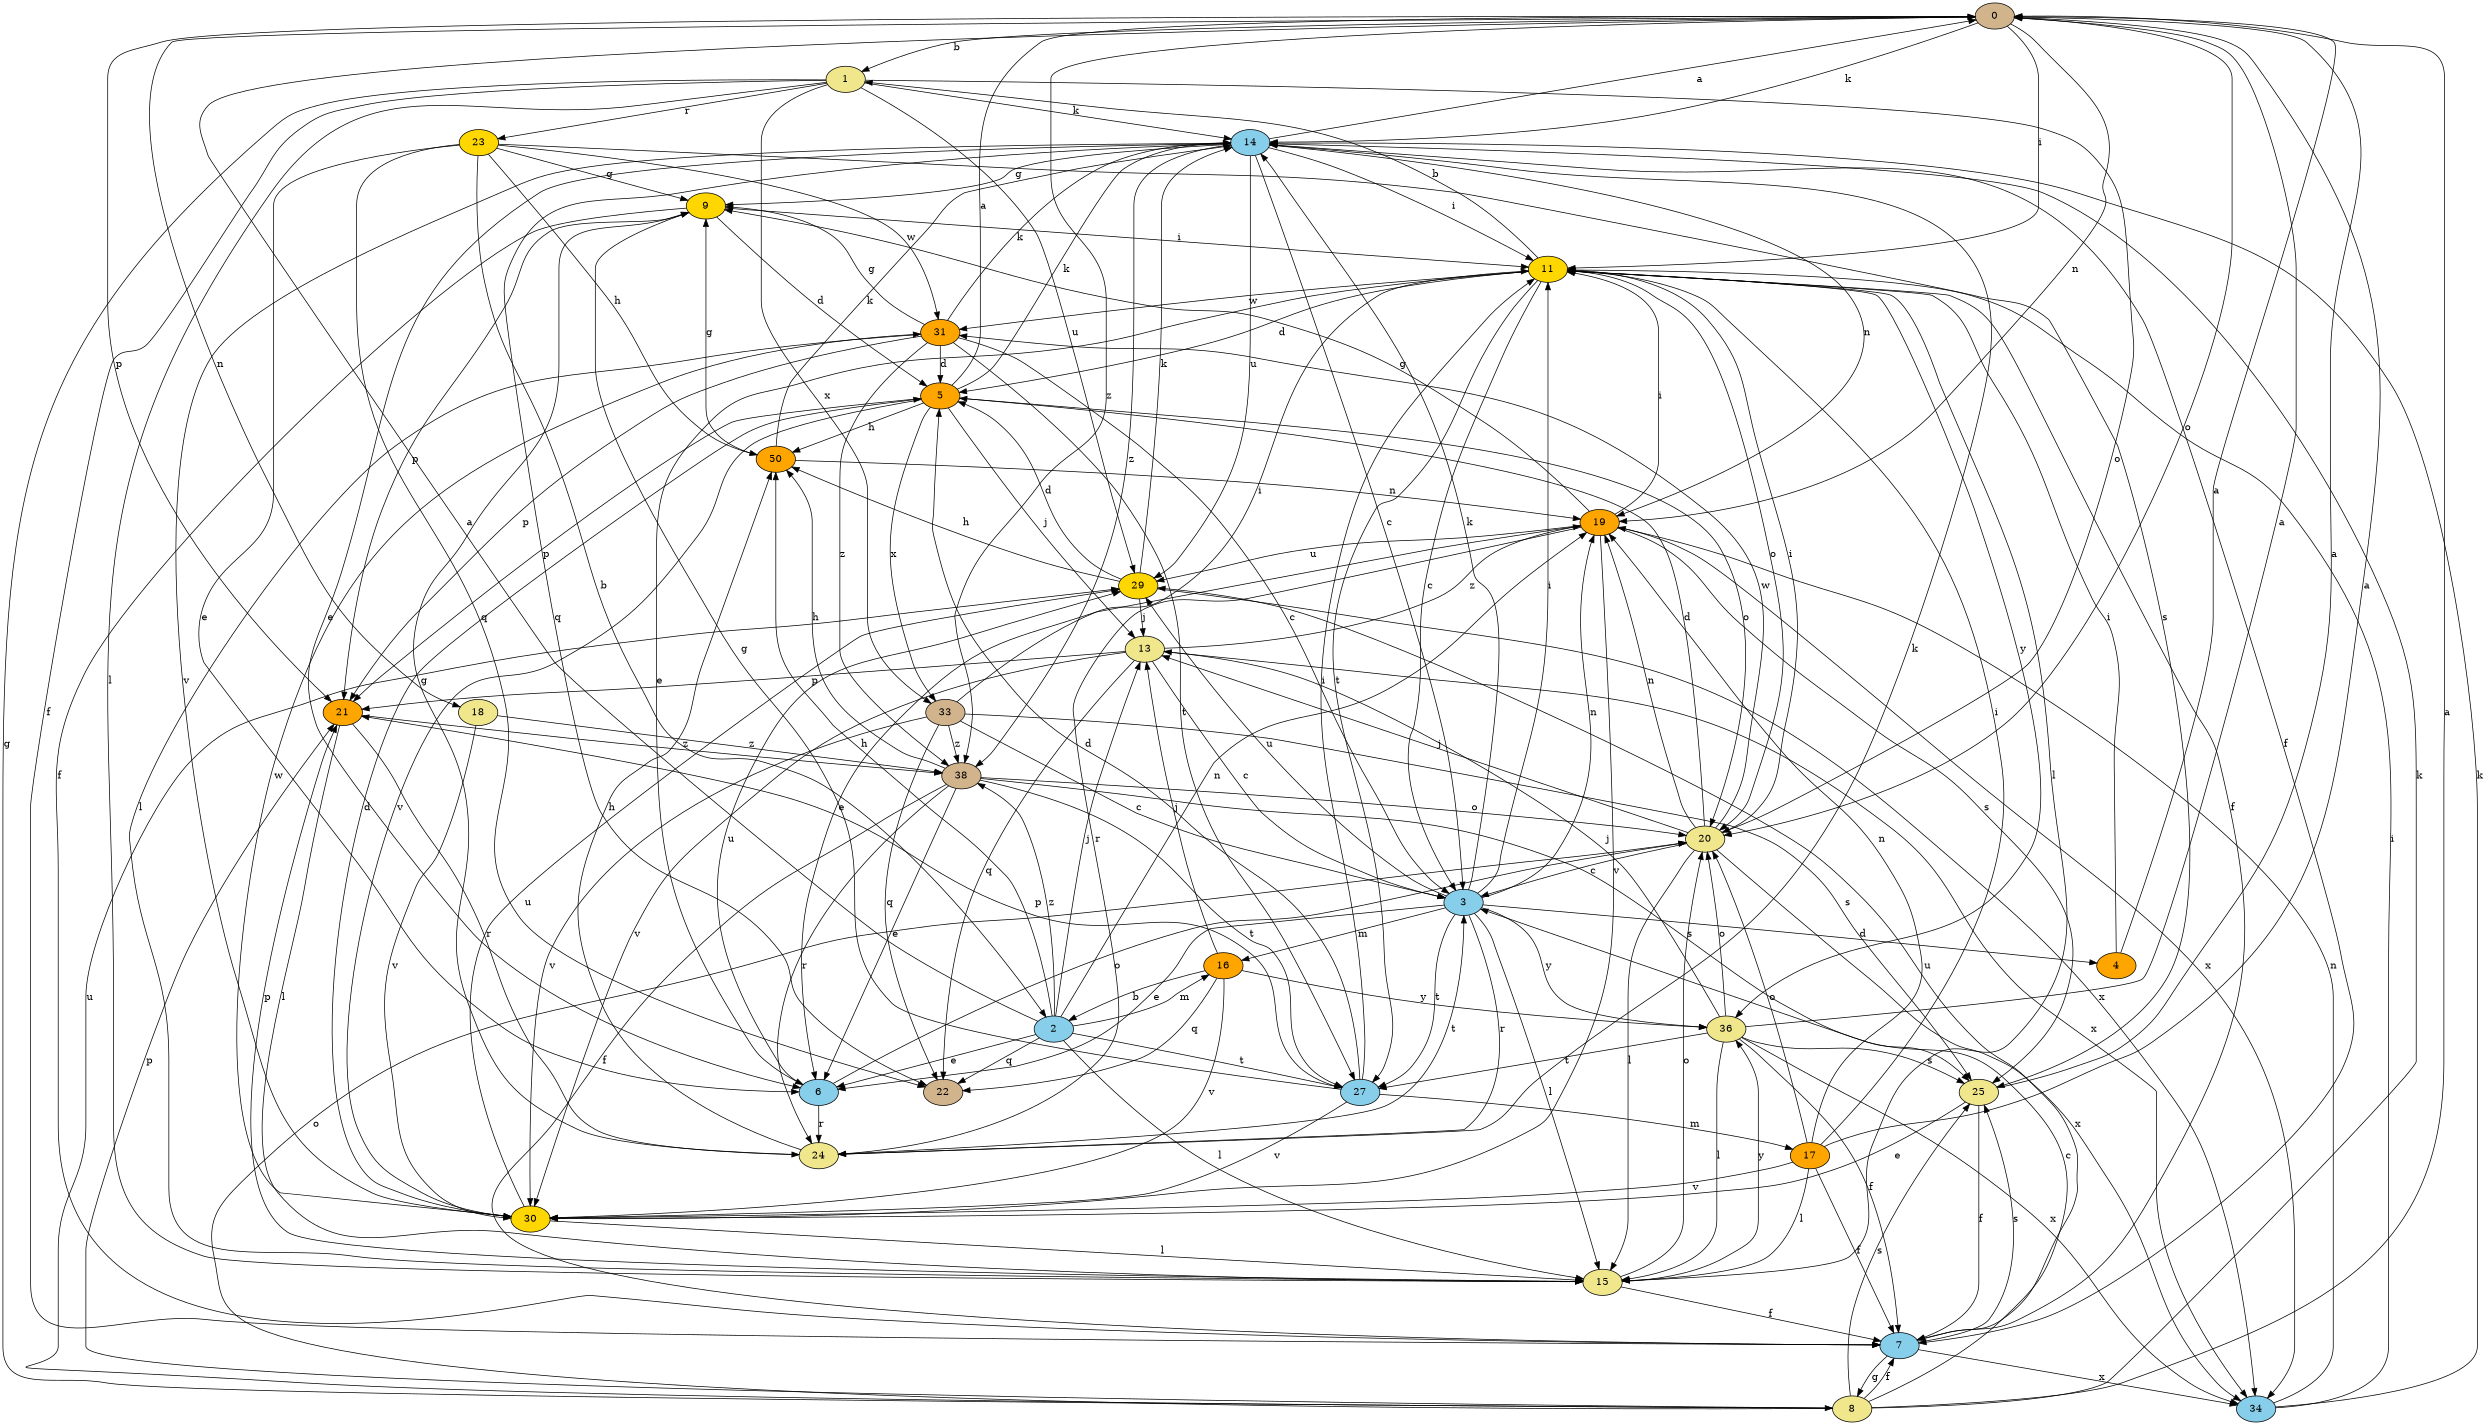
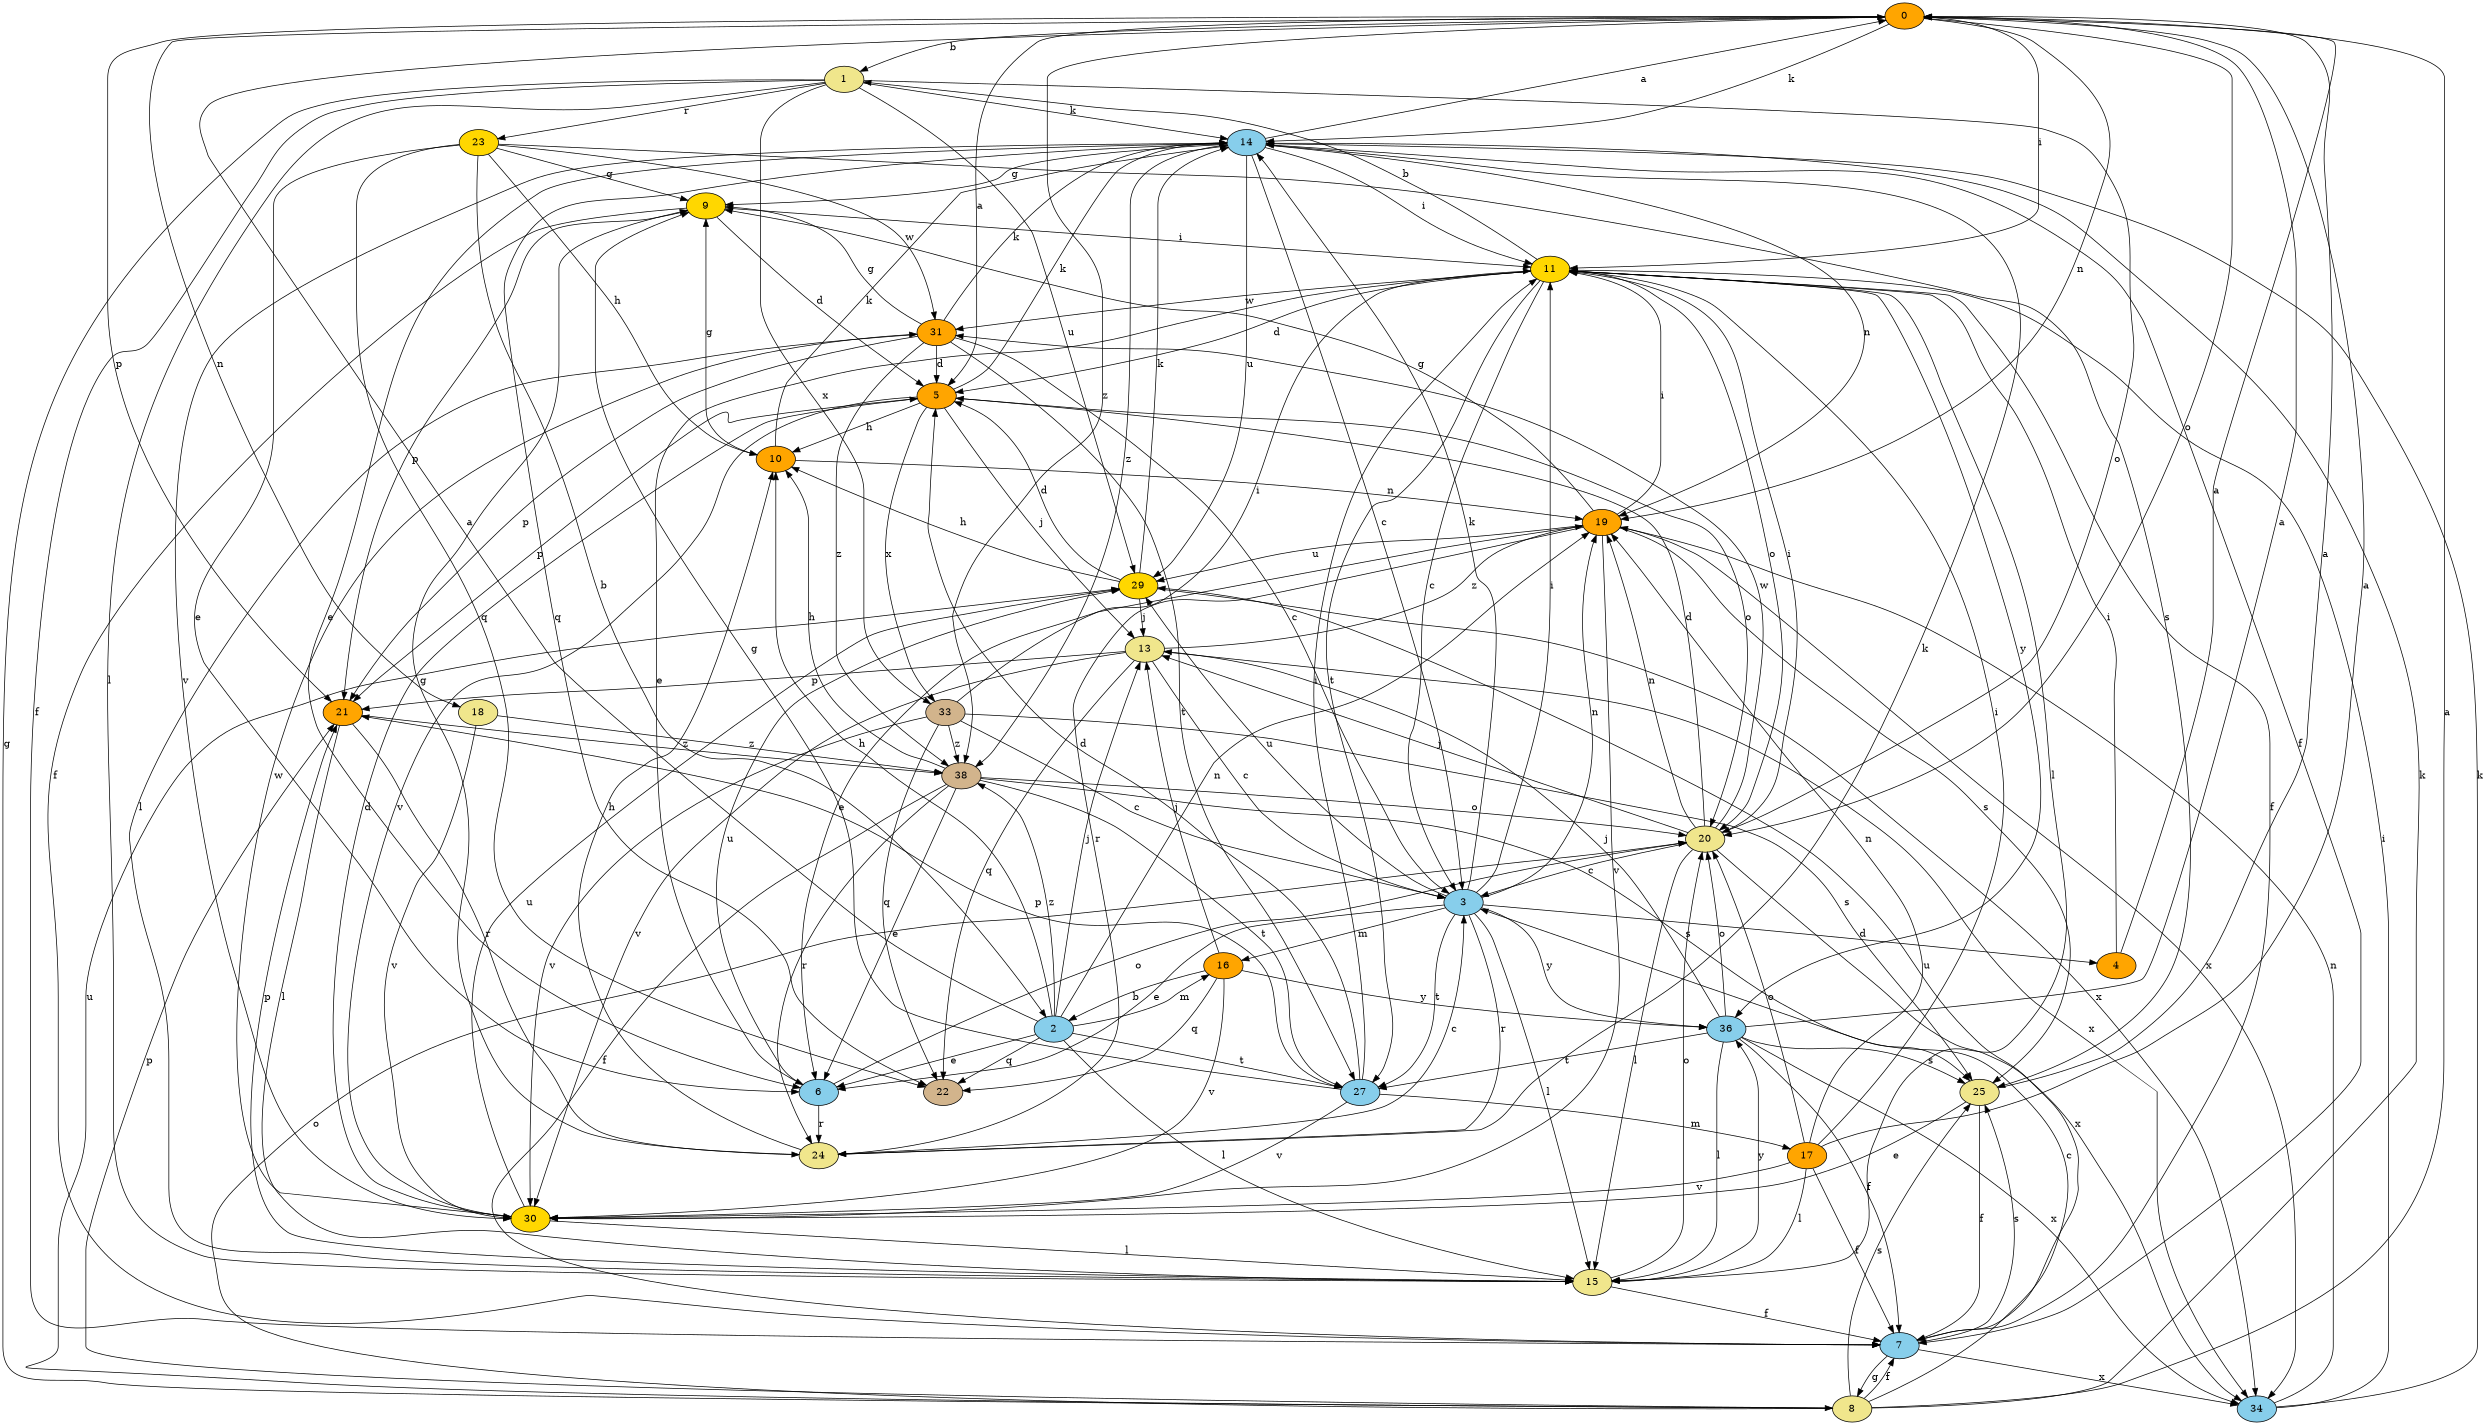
node "0": fillcolor tan -> orange
edge "5" -> "0": reversed
node "50": label "50" -> "10"
edge "24" -> "3": label "t" -> "c"
node "36": fillcolor khaki -> skyblue
